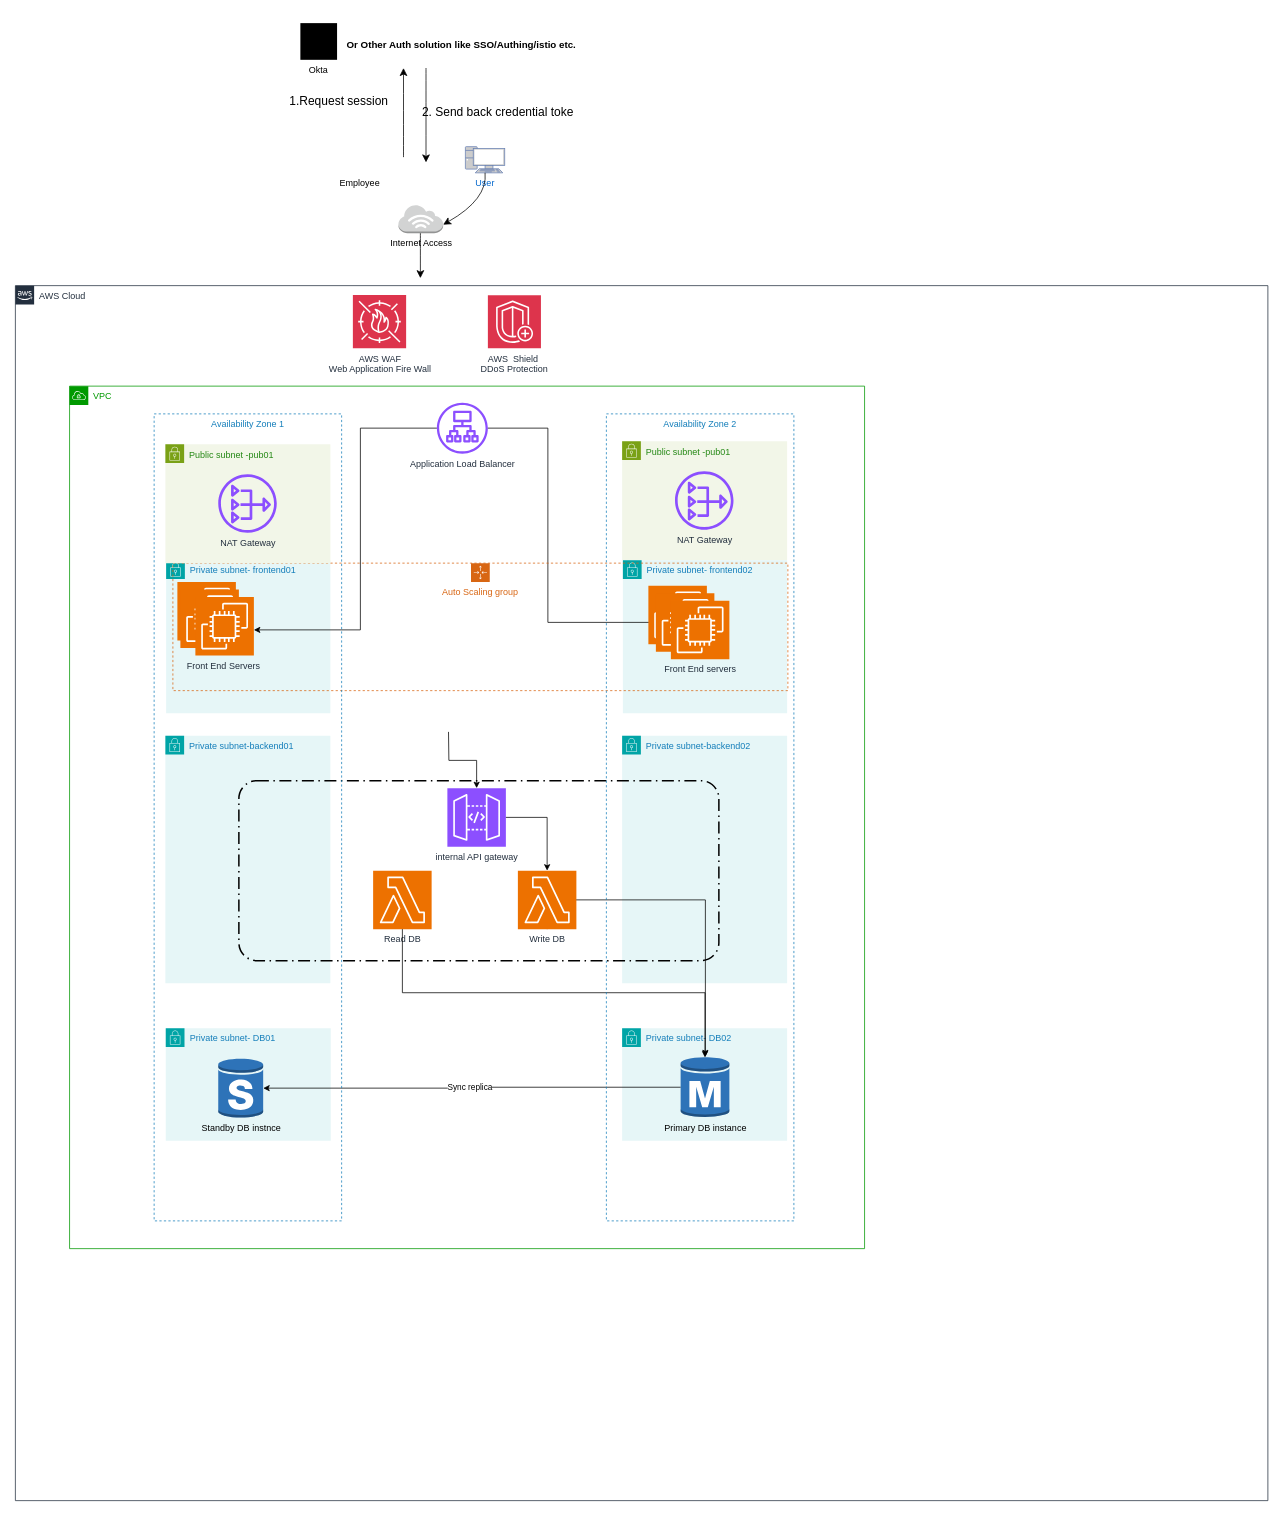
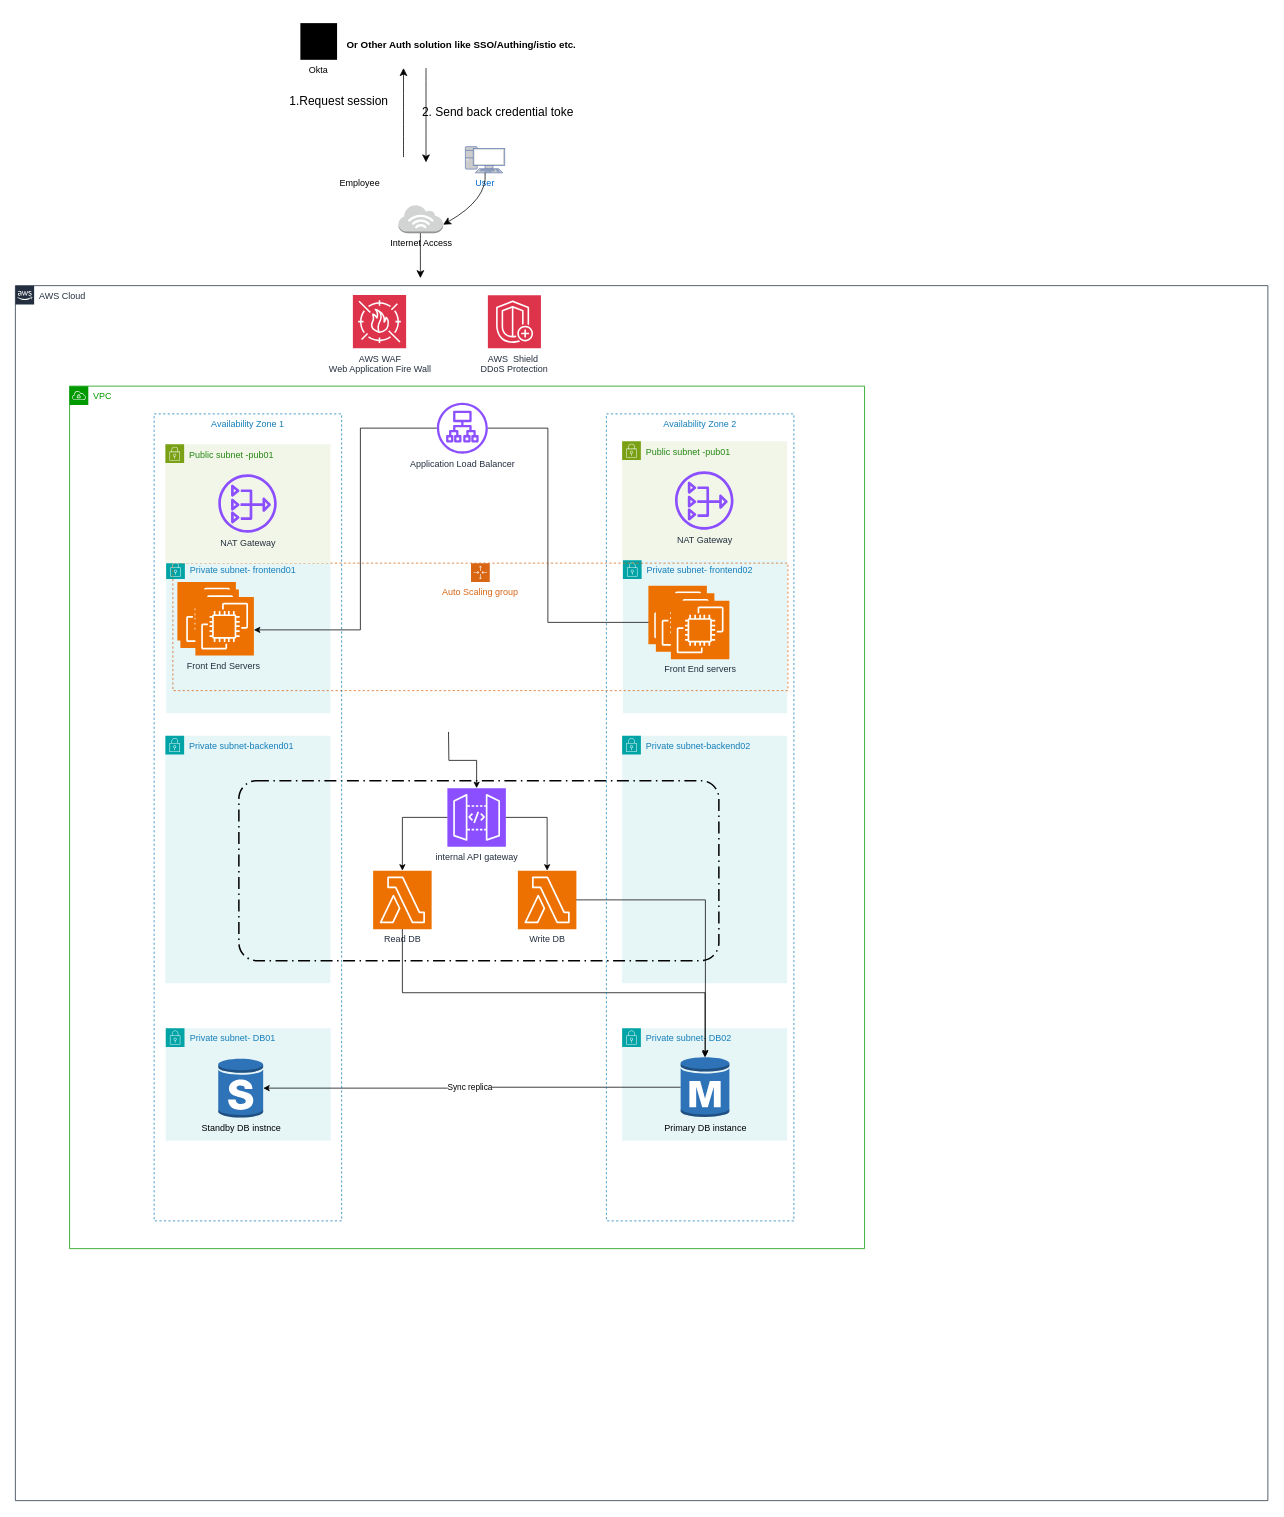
edge "internal API gateway" -> "Read DB": added
